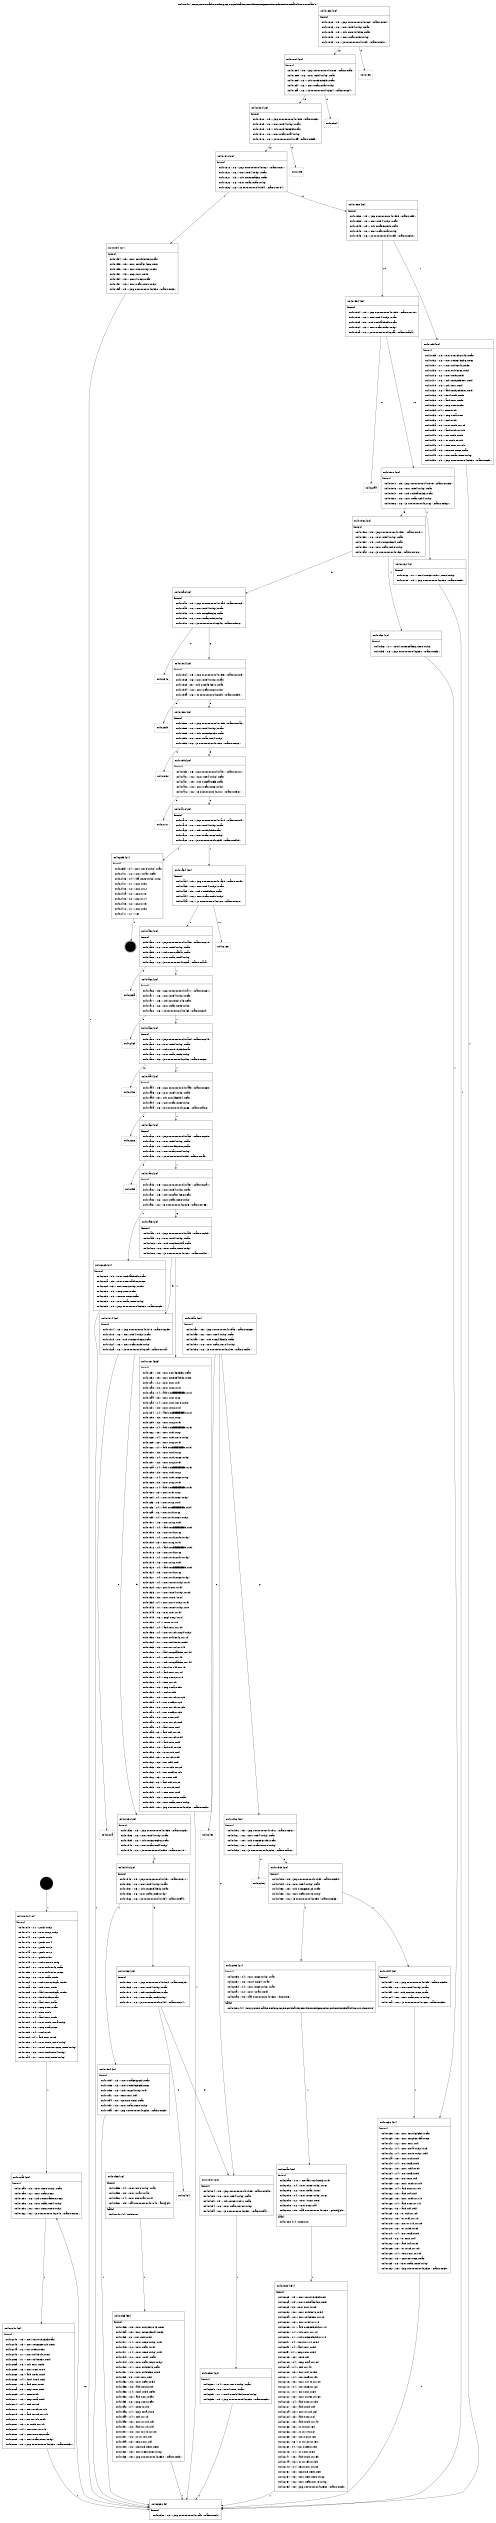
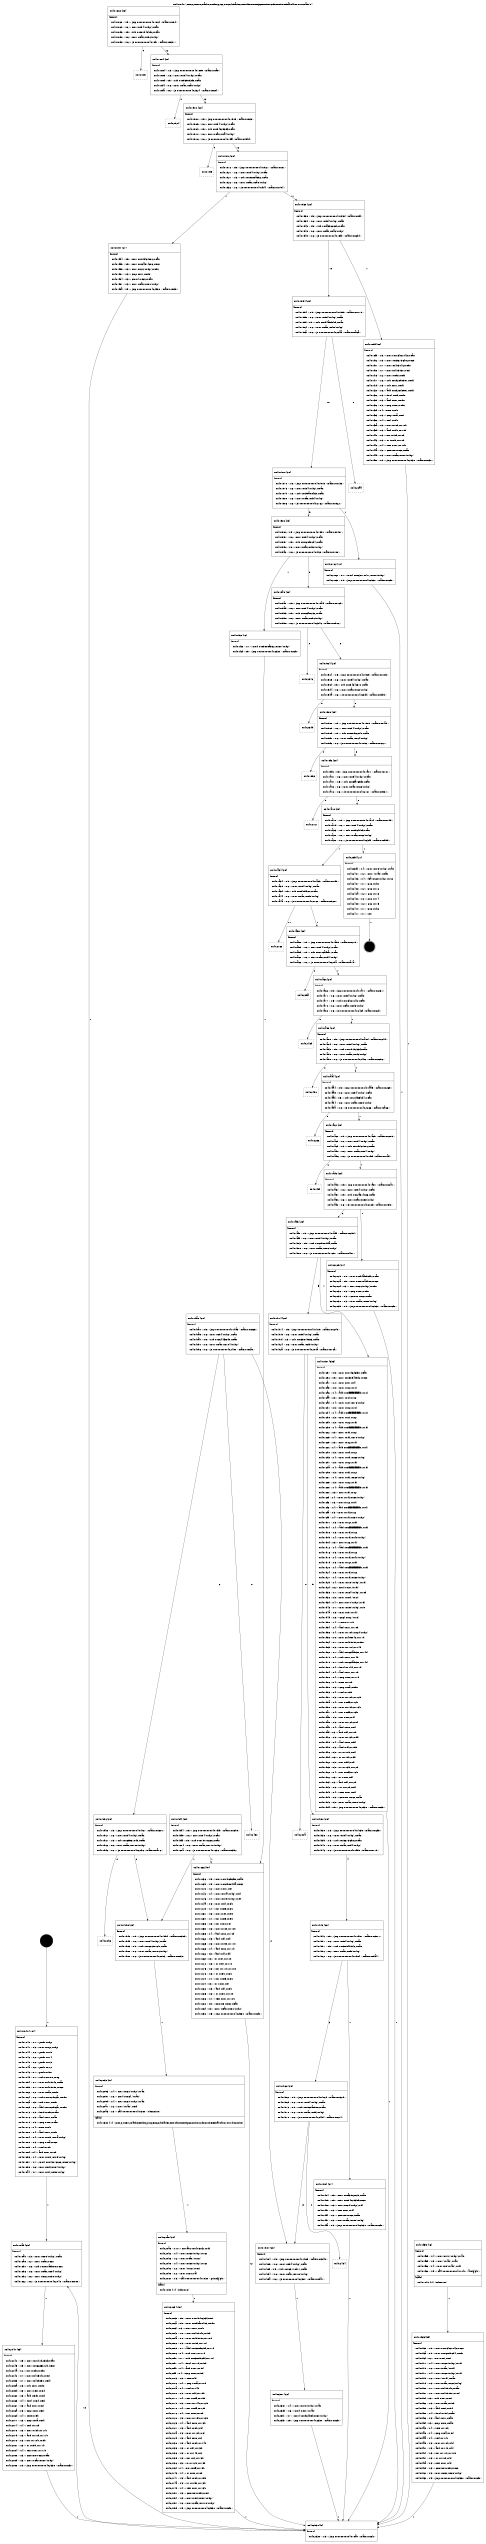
edge "0x401a88 [28]" -> "0x40249c": label " 12" -> " 0"
edge "0x401bd8 [28]" -> "0x401bf4 [28]": reversed
edge "0x401c36 [97]" -> "0x402530 [5]": label " 1" -> " 12"
